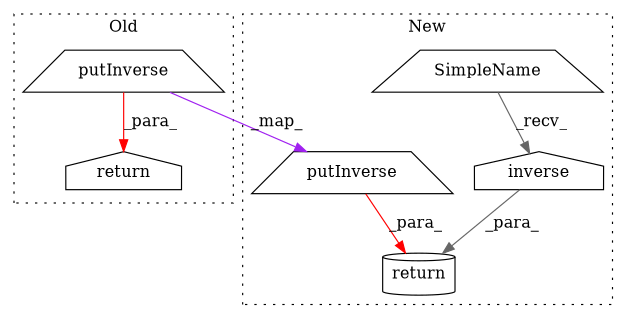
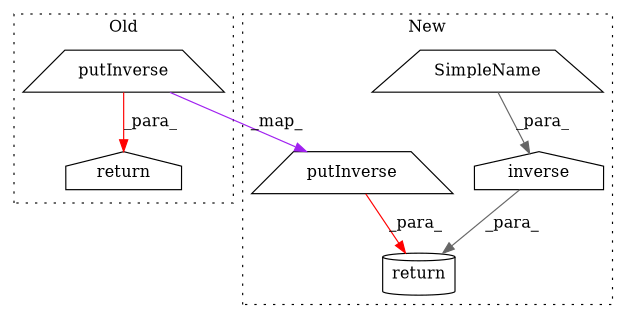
edge "SimpleName" -> "inverse": label "_recv_" -> "_para_"
